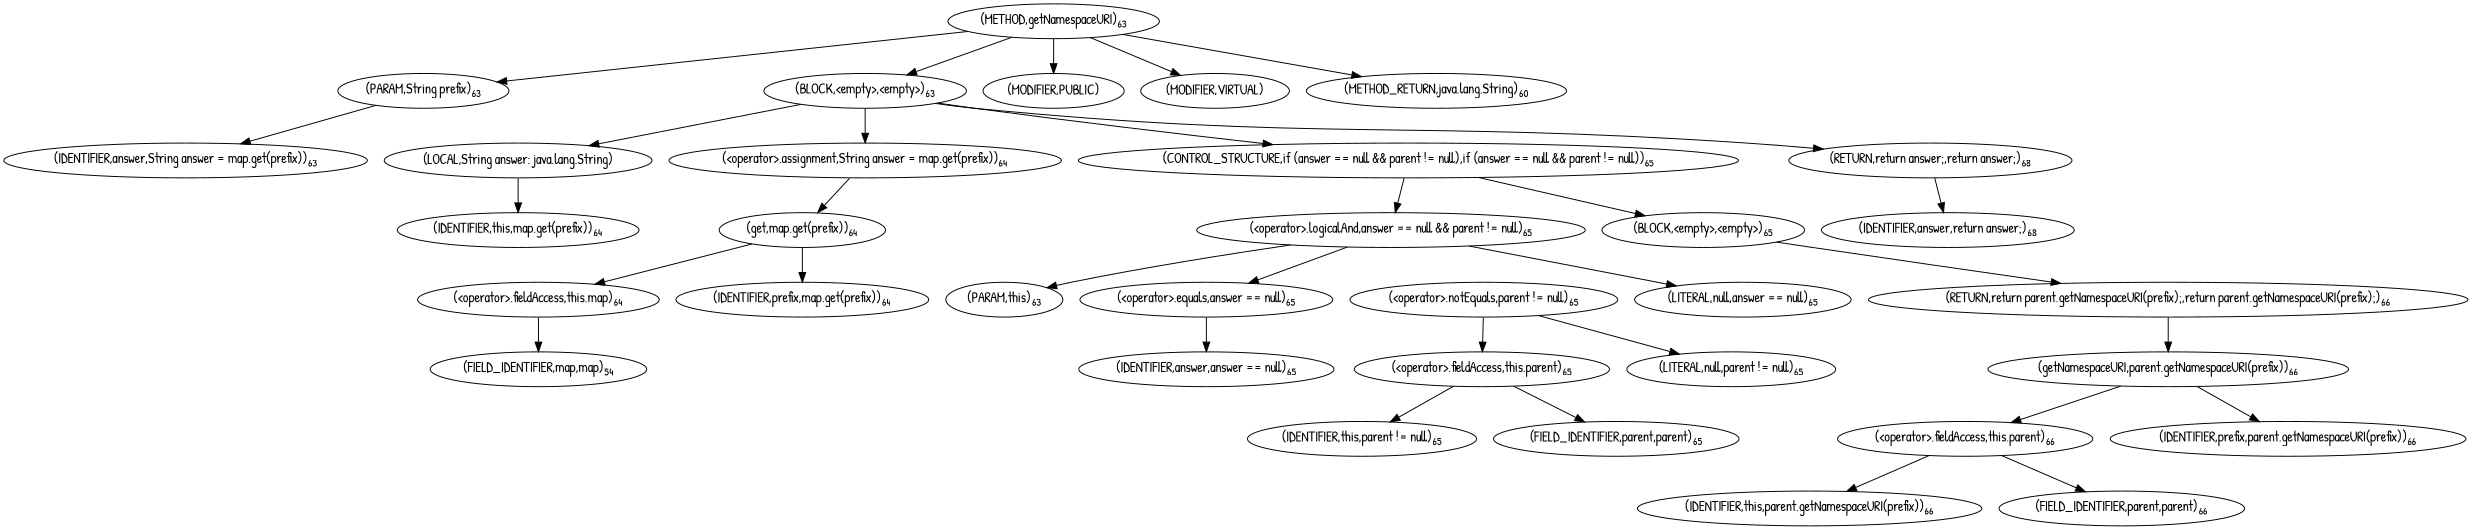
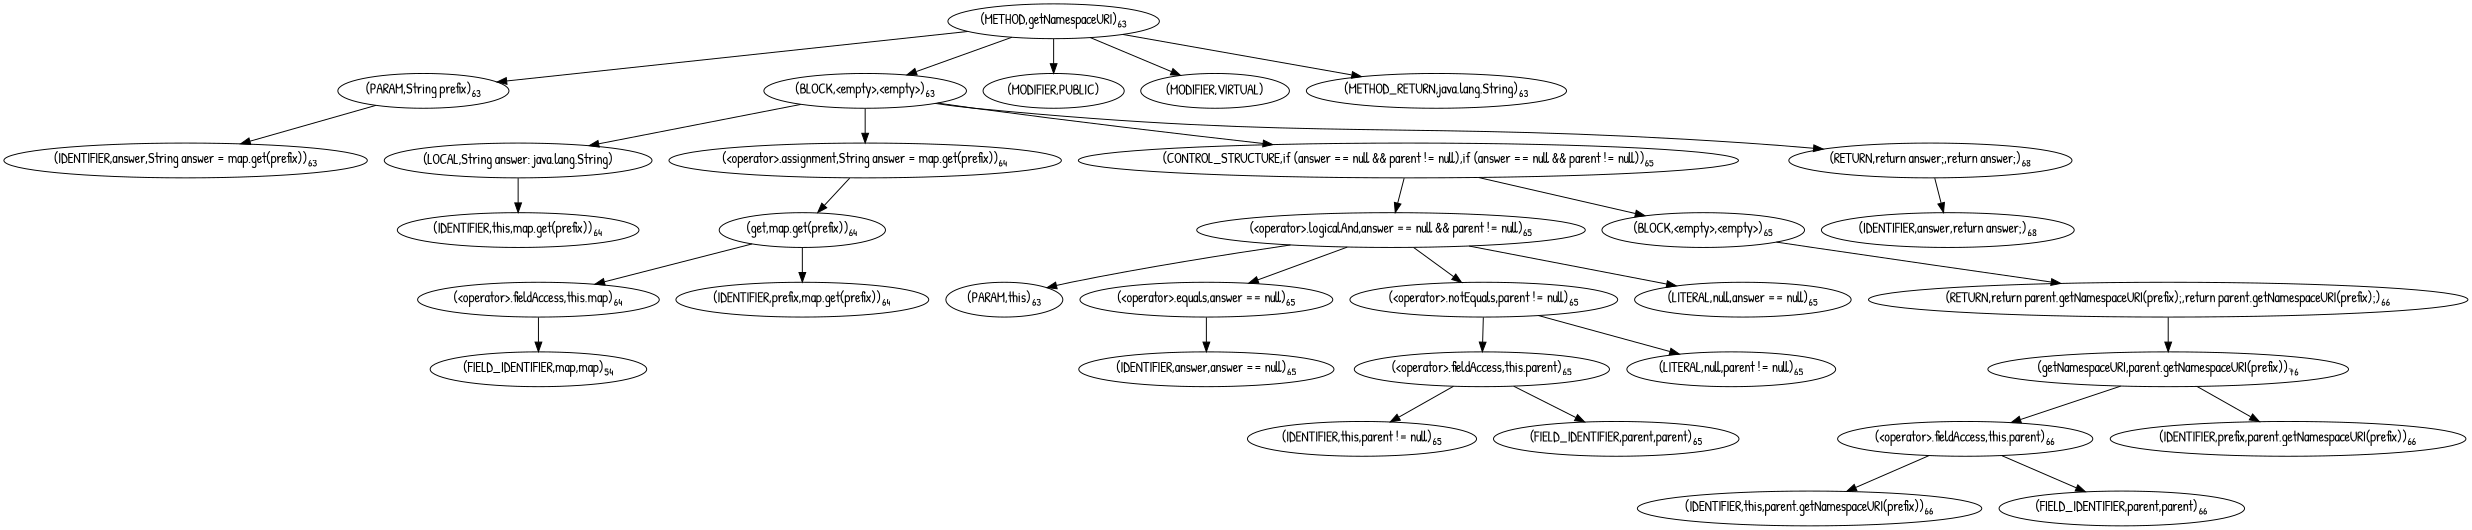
node "(METHOD_RETURN,java.lang.String)": text "60" -> "63"
edge "(<operator>.logicalAnd,answer == null && parent != null)" -> "(<operator>.notEquals,parent != null)": added
node "(getNamespaceURI,parent.getNamespaceURI(prefix))": text "66" -> "76"
